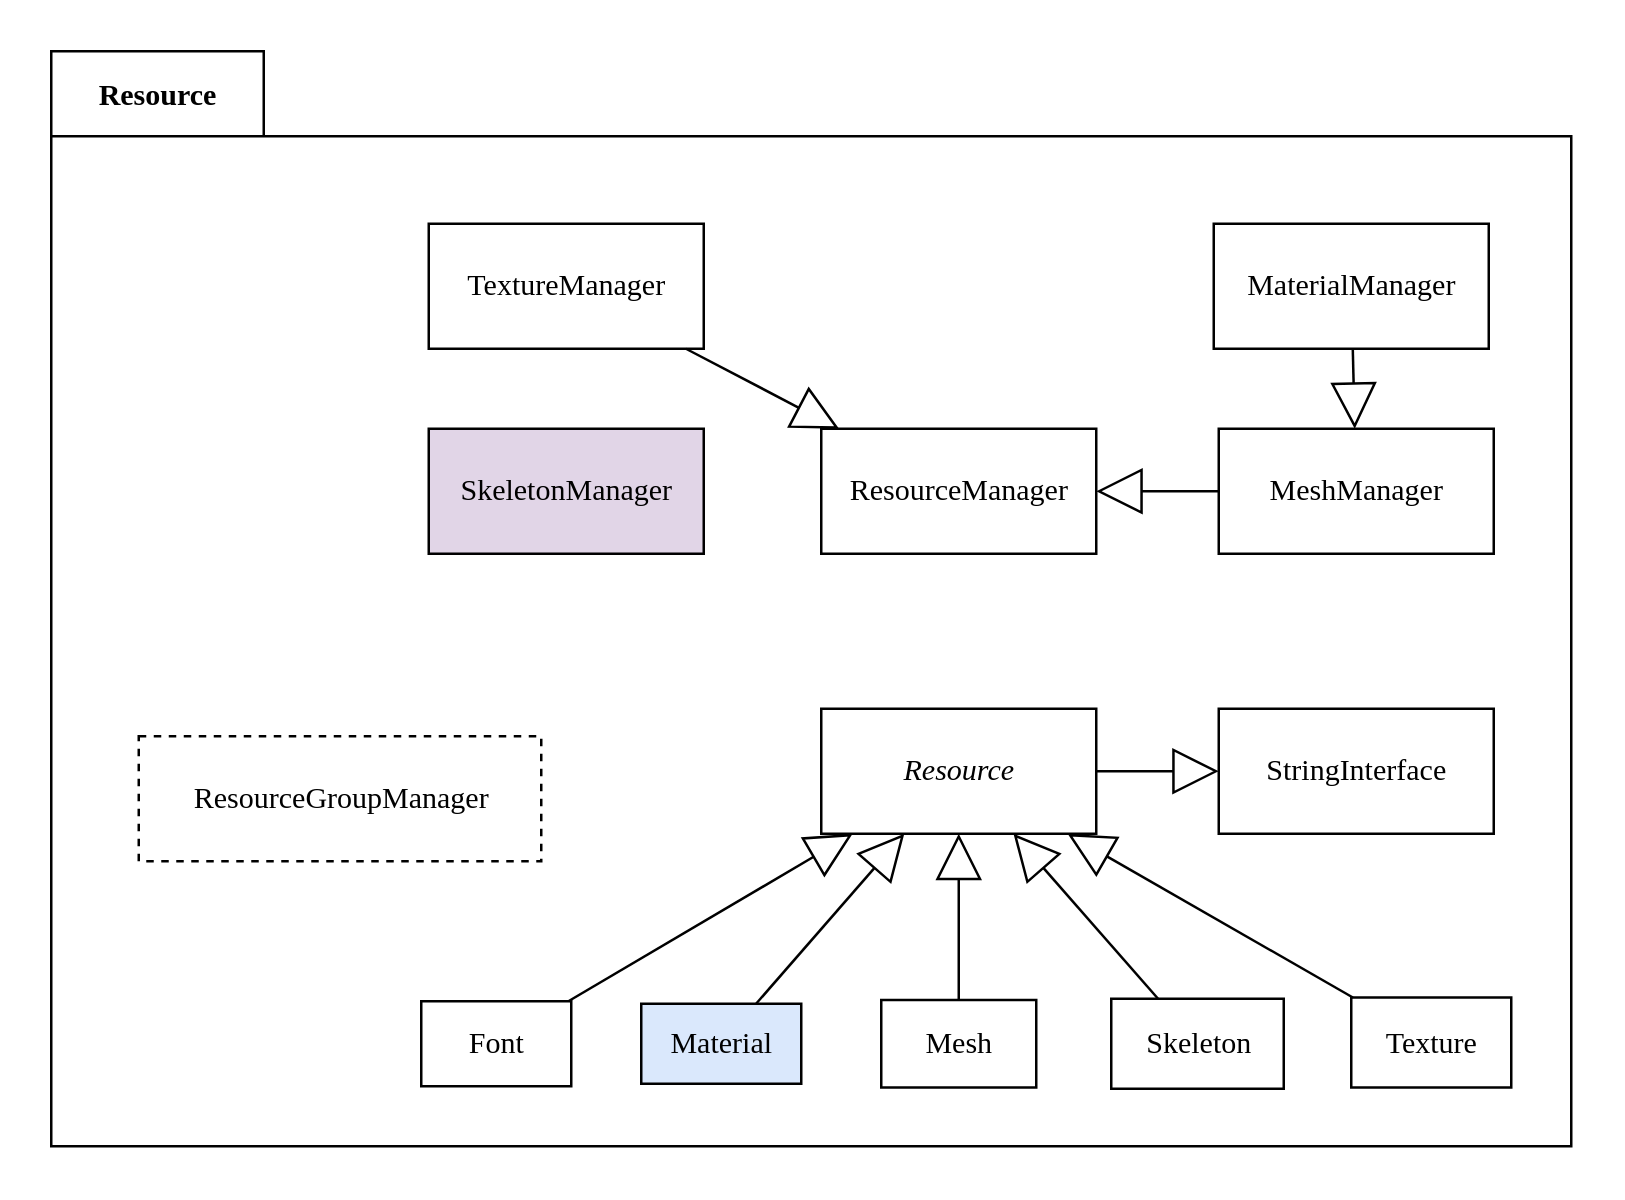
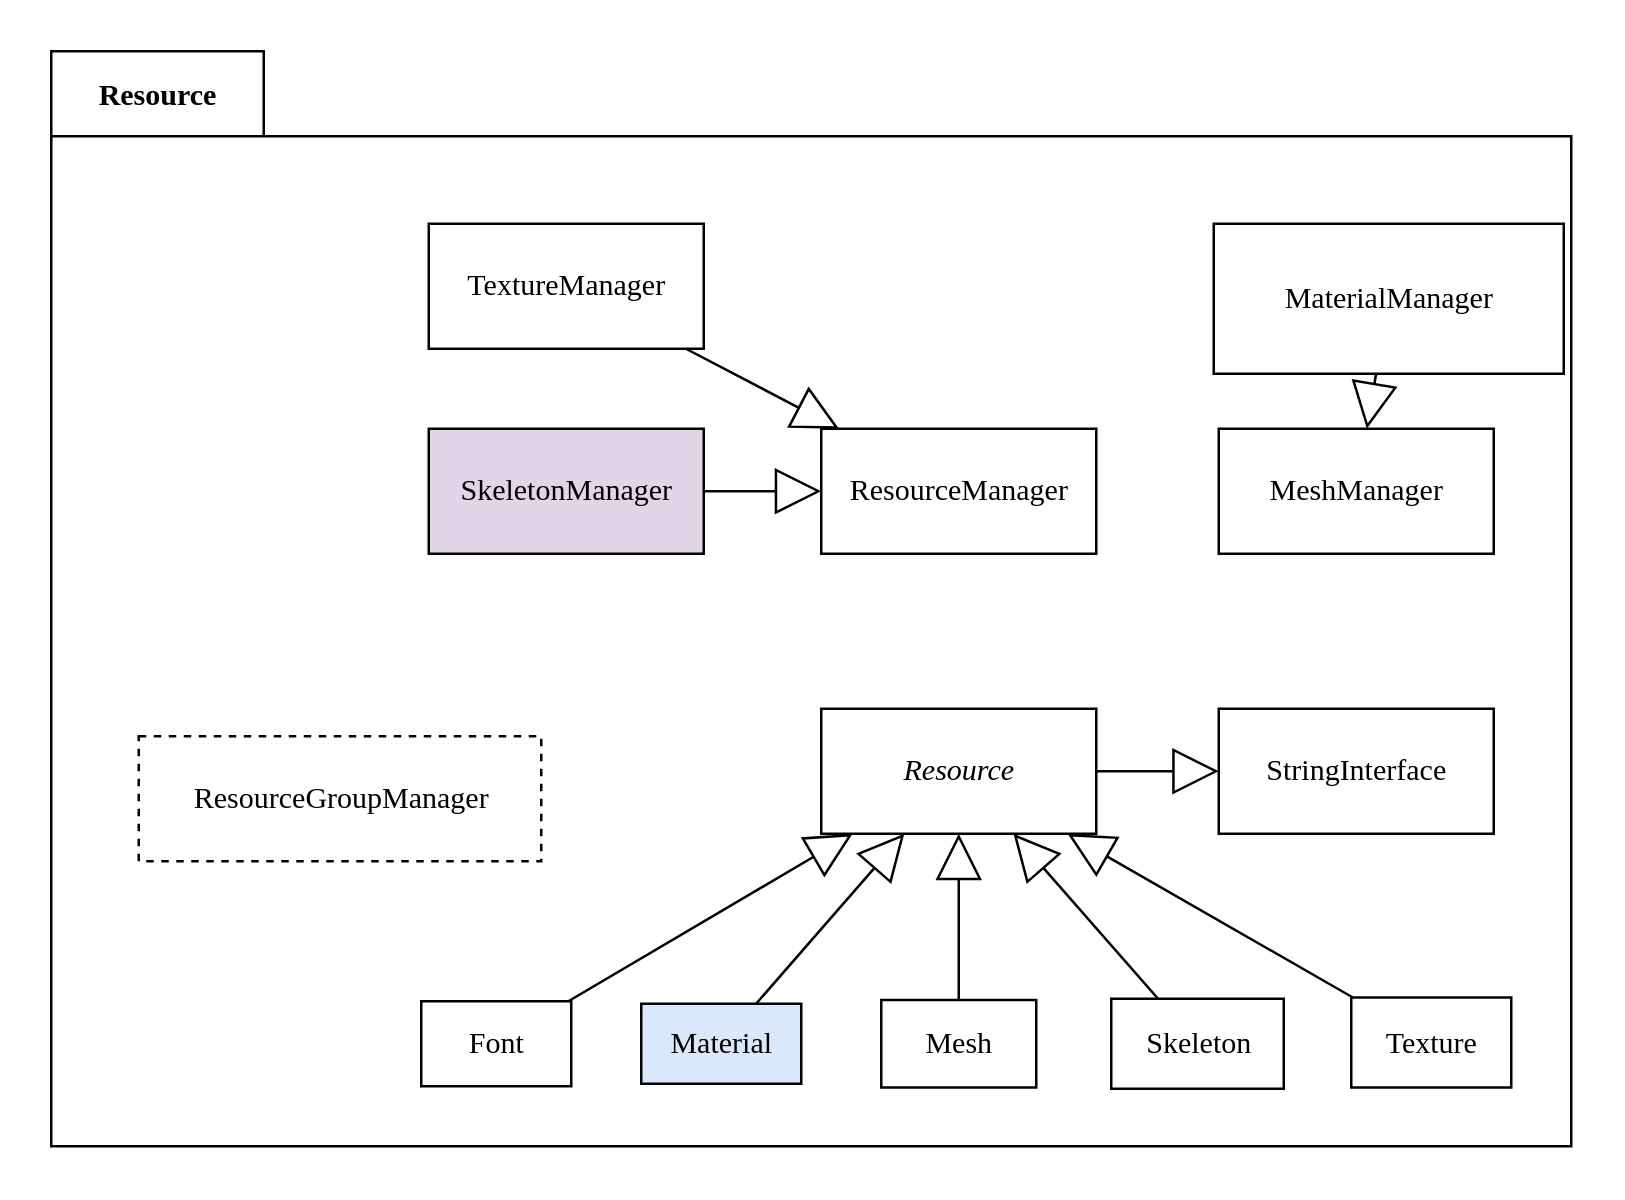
node "MaterialManager": size 275x125 -> 350x150
edge "SkeletonManager" -> "ResourceManager": added
edge "MeshManager" -> "ResourceManager": removed
